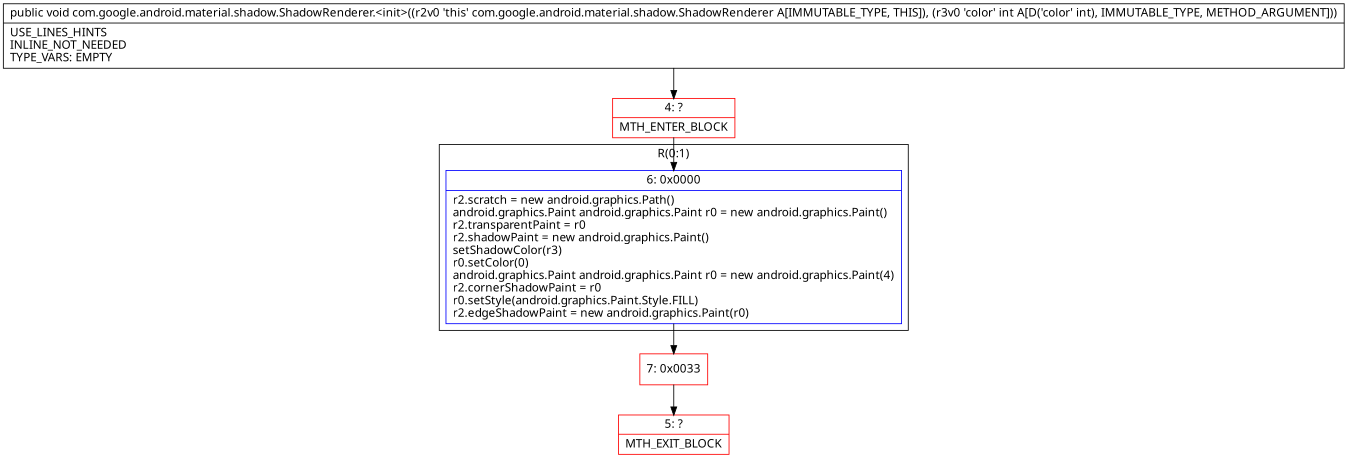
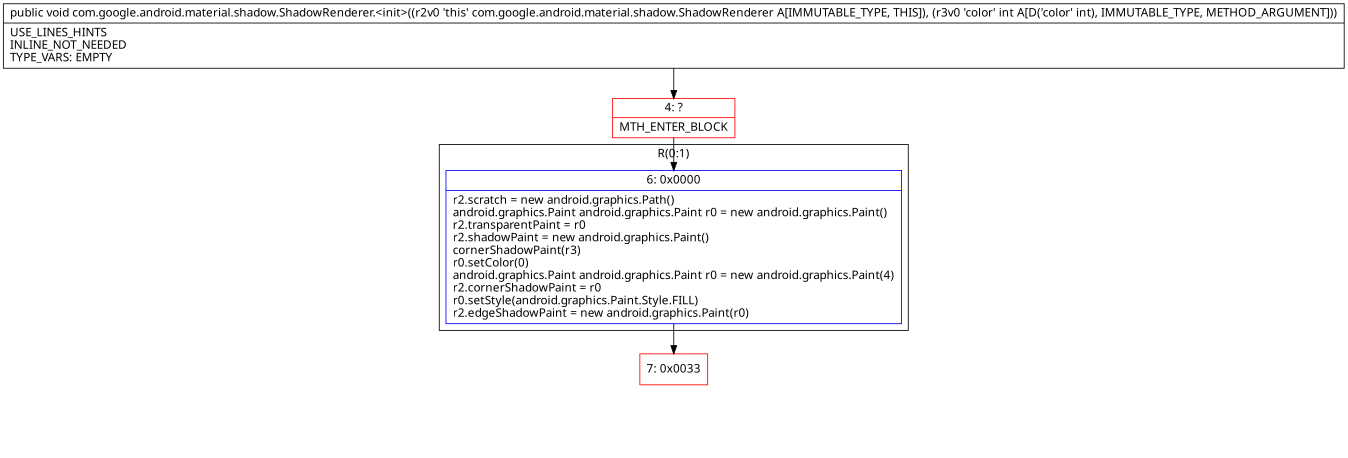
node "6: 0x0000": text "setShadowColor(r3)" -> "cornerShadowPaint(r3)"
node "5: ?": removed
